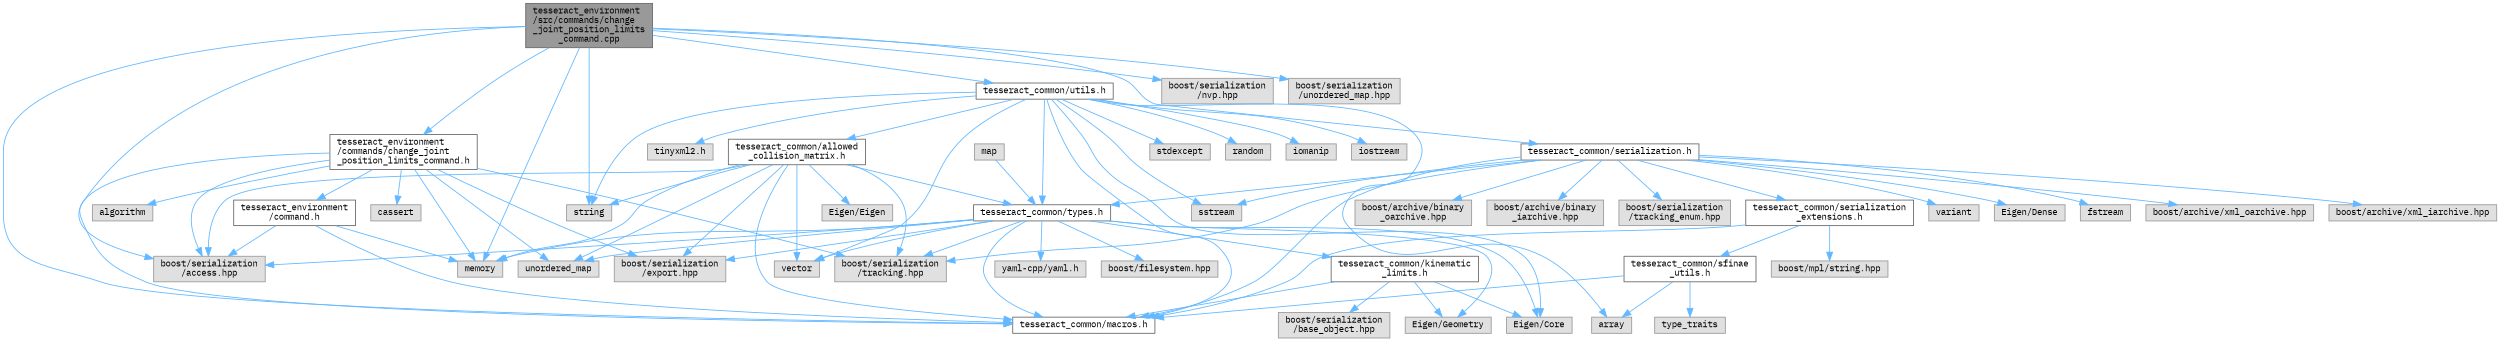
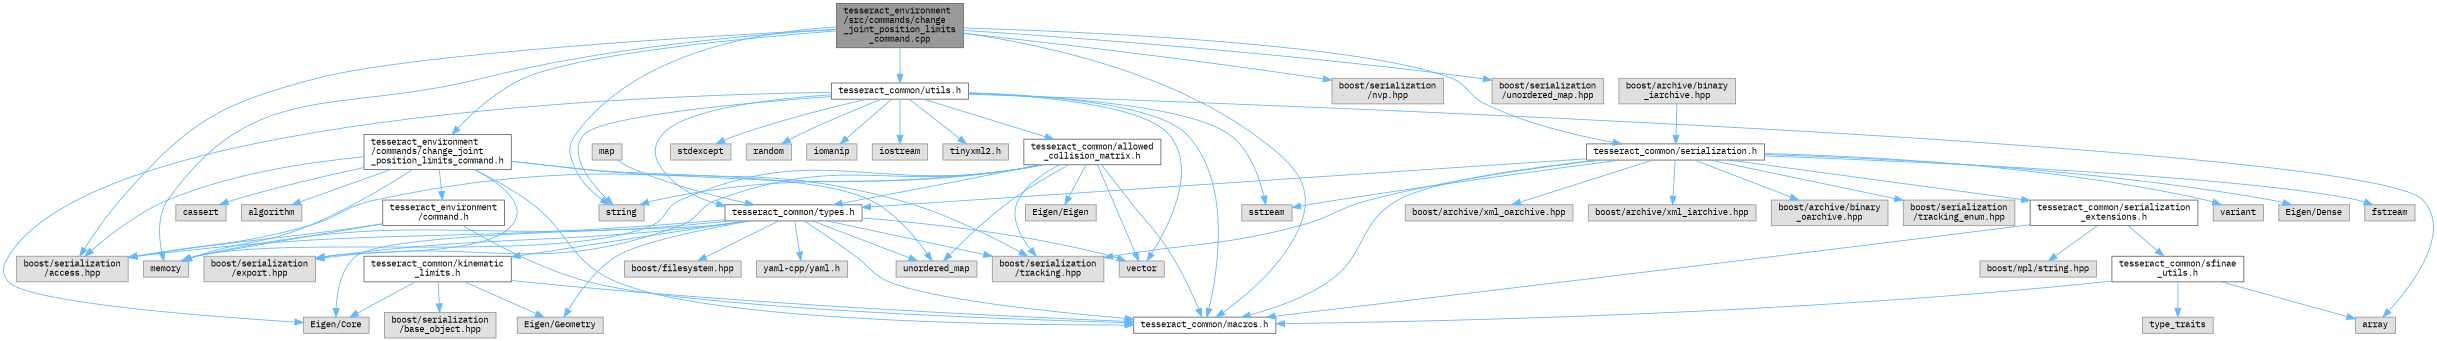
edge "tesseract_common/serialization.h" -> "boost/archive/binary _iarchive.hpp": reversed
